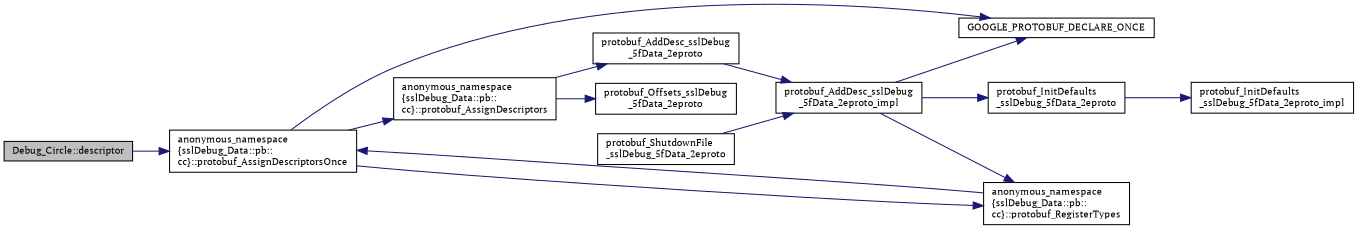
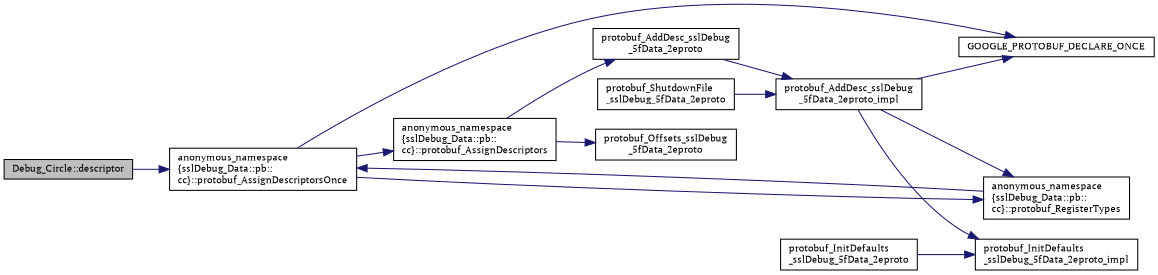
edge "protobuf_AddDesc_sslDebug _5fData_2eproto_impl" -> "protobuf_InitDefaults _sslDebug_5fData_2eproto": now "protobuf_AddDesc_sslDebug _5fData_2eproto_impl" -> "protobuf_InitDefaults _sslDebug_5fData_2eproto_impl"
